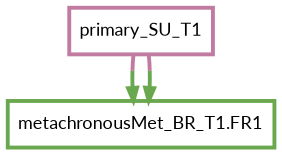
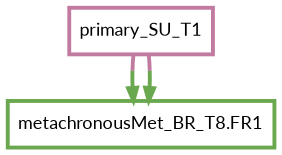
node "metachronousMet_BR_T1.FR1": label "metachronousMet_BR_T1.FR1" -> "metachronousMet_BR_T8.FR1"
